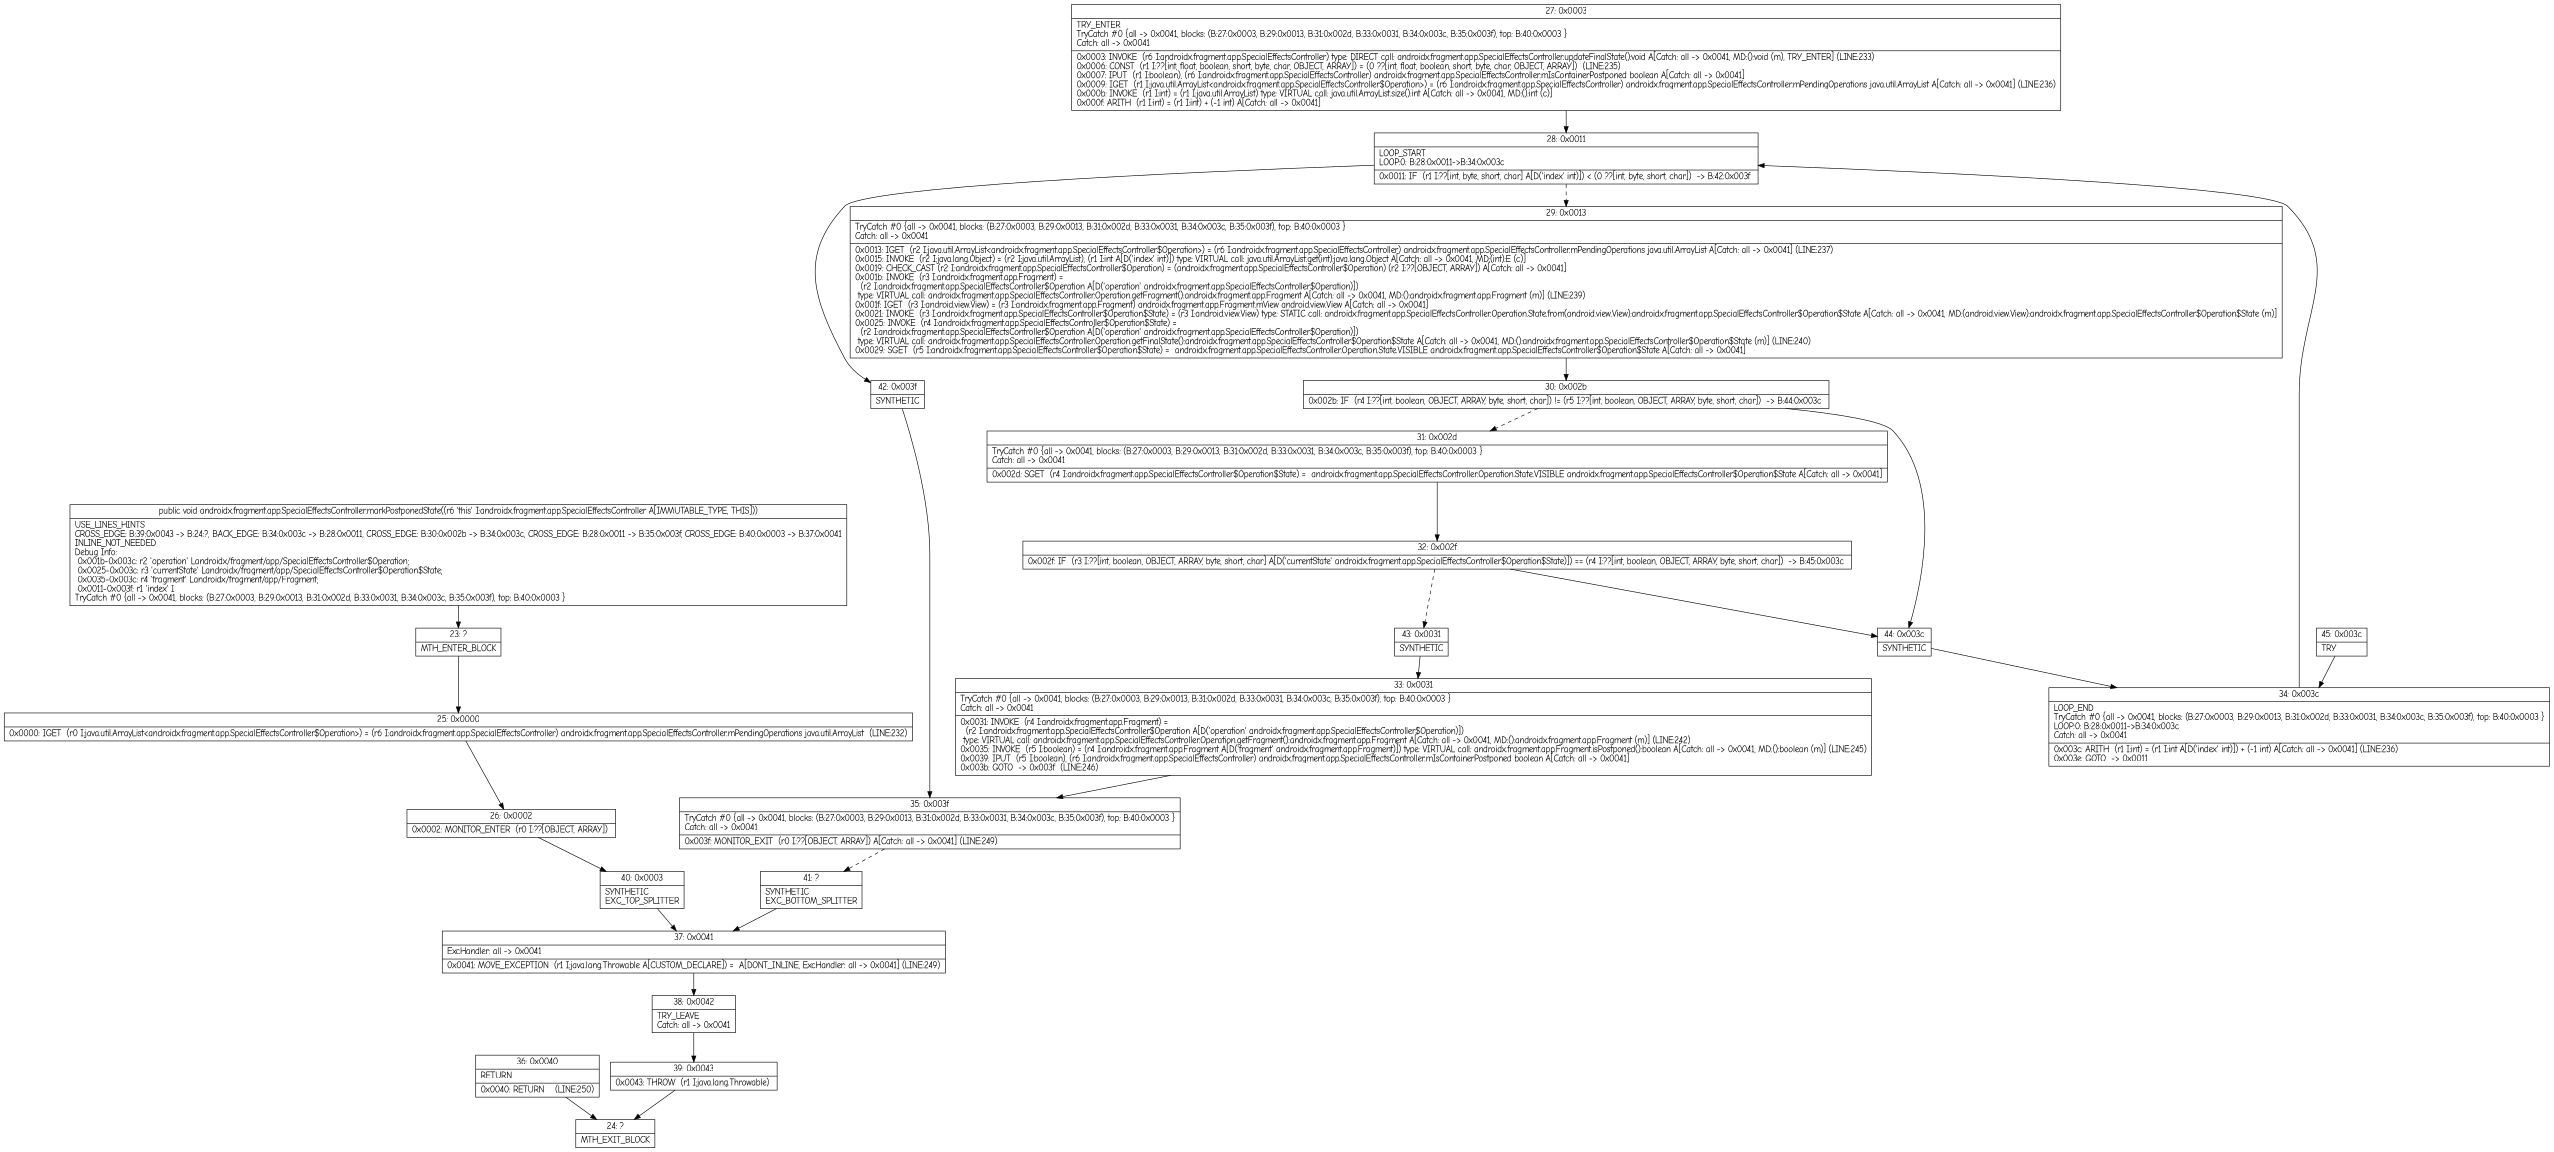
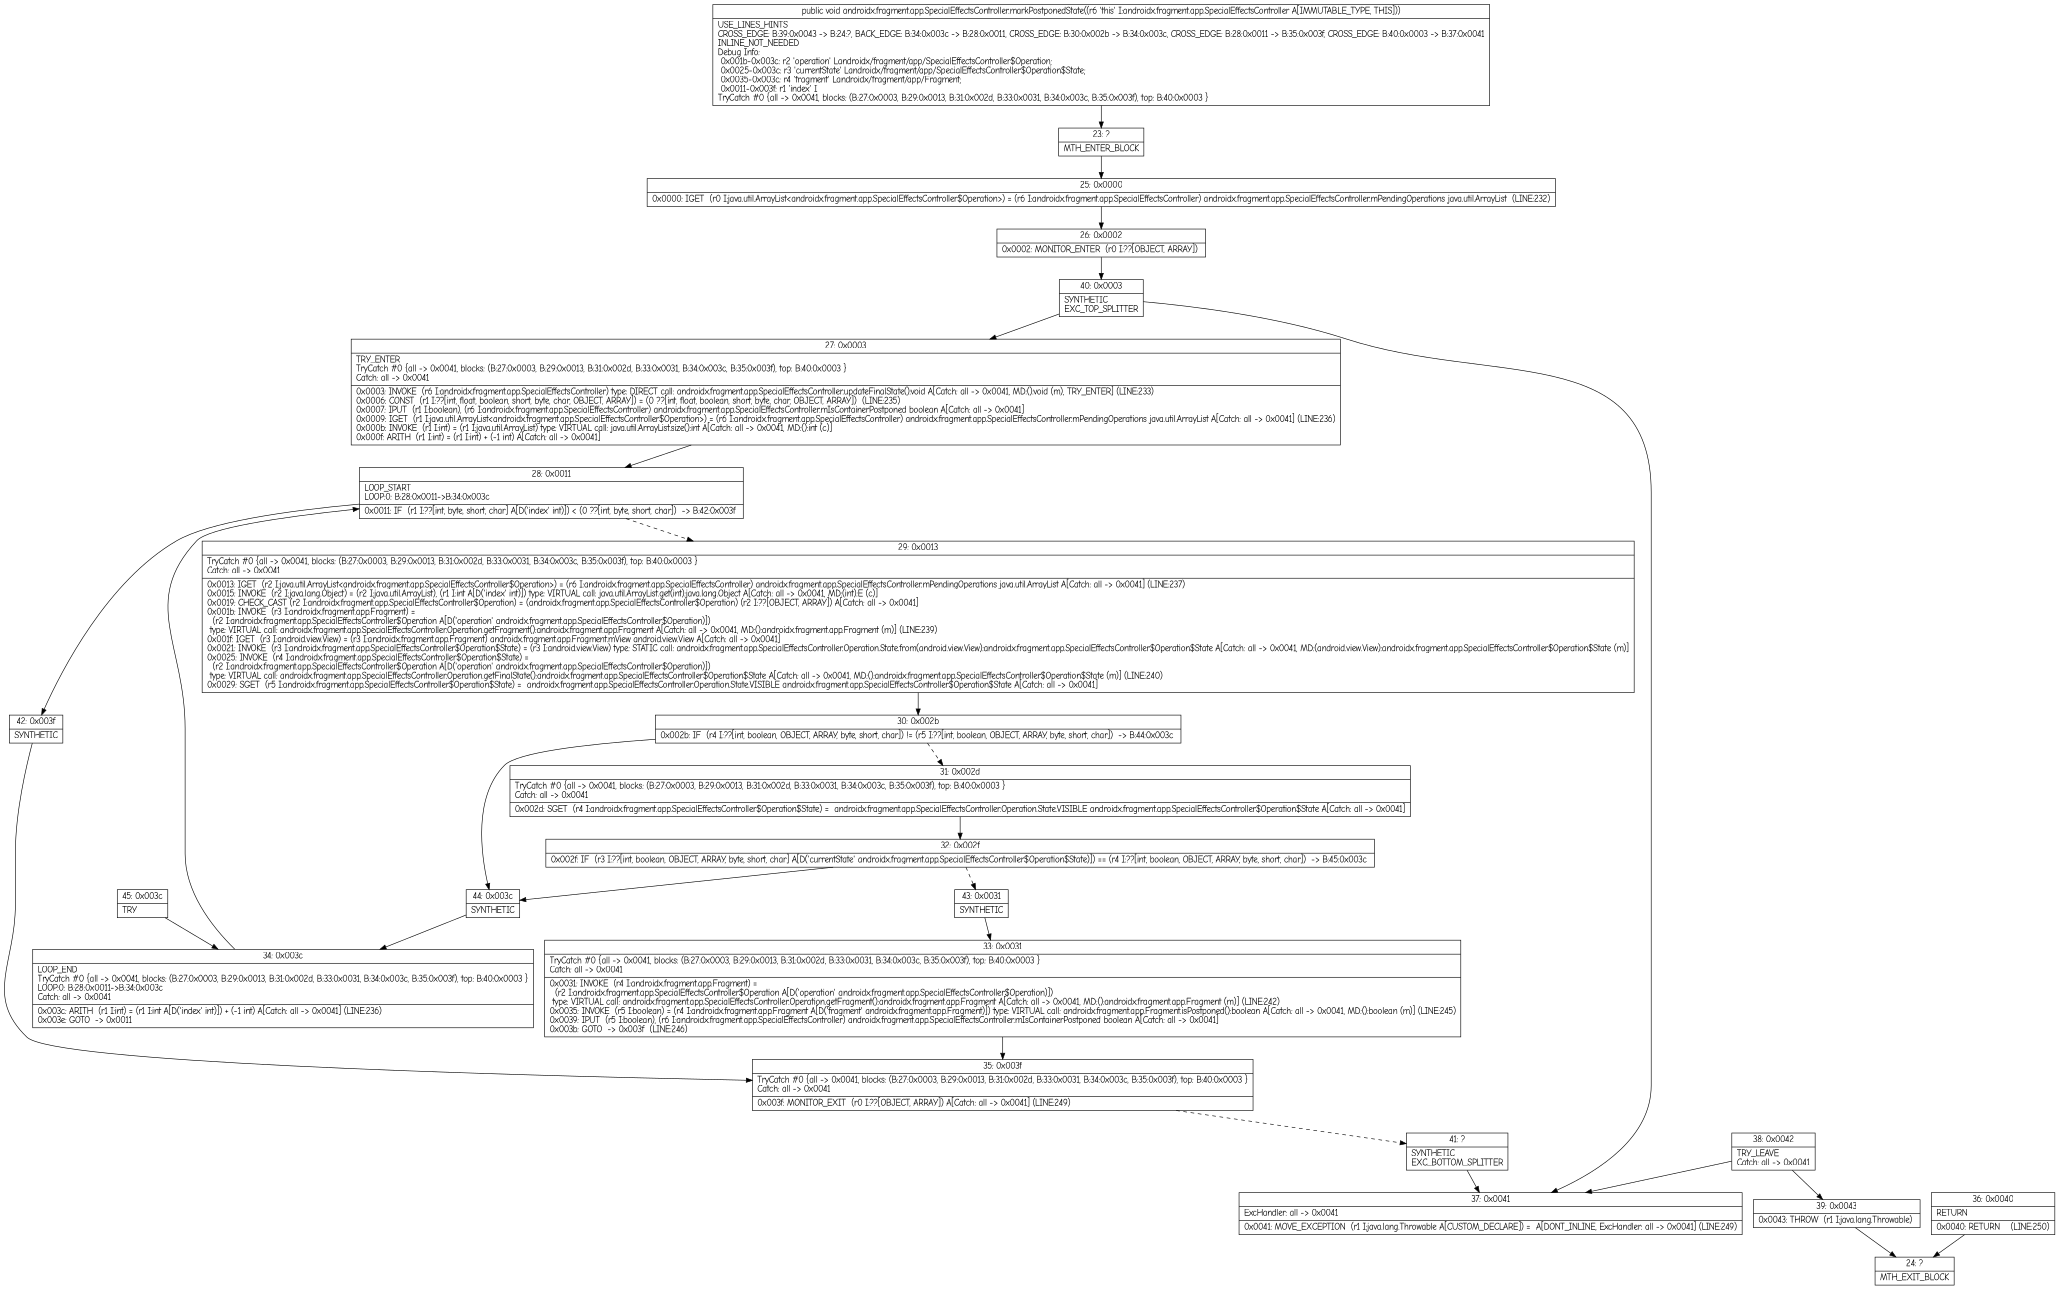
edge "40: 0x0003" -> "27: 0x0003": added
edge "37: 0x0041" -> "38: 0x0042": reversed
